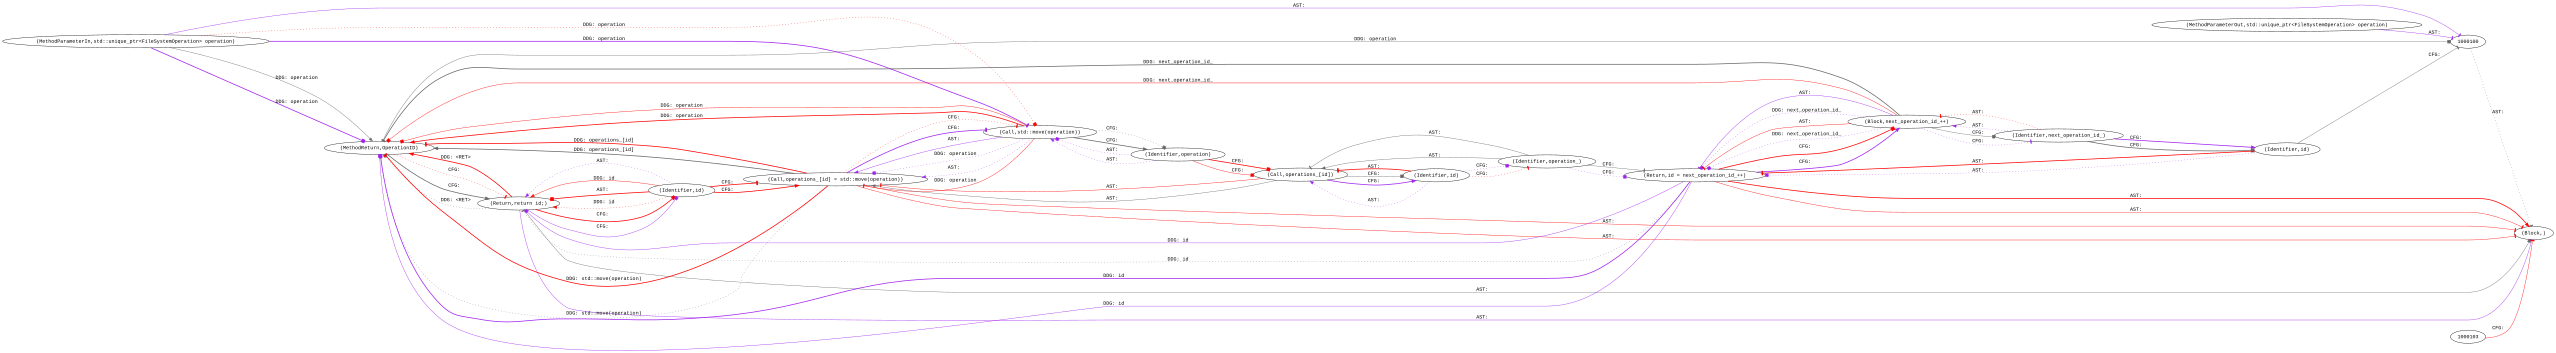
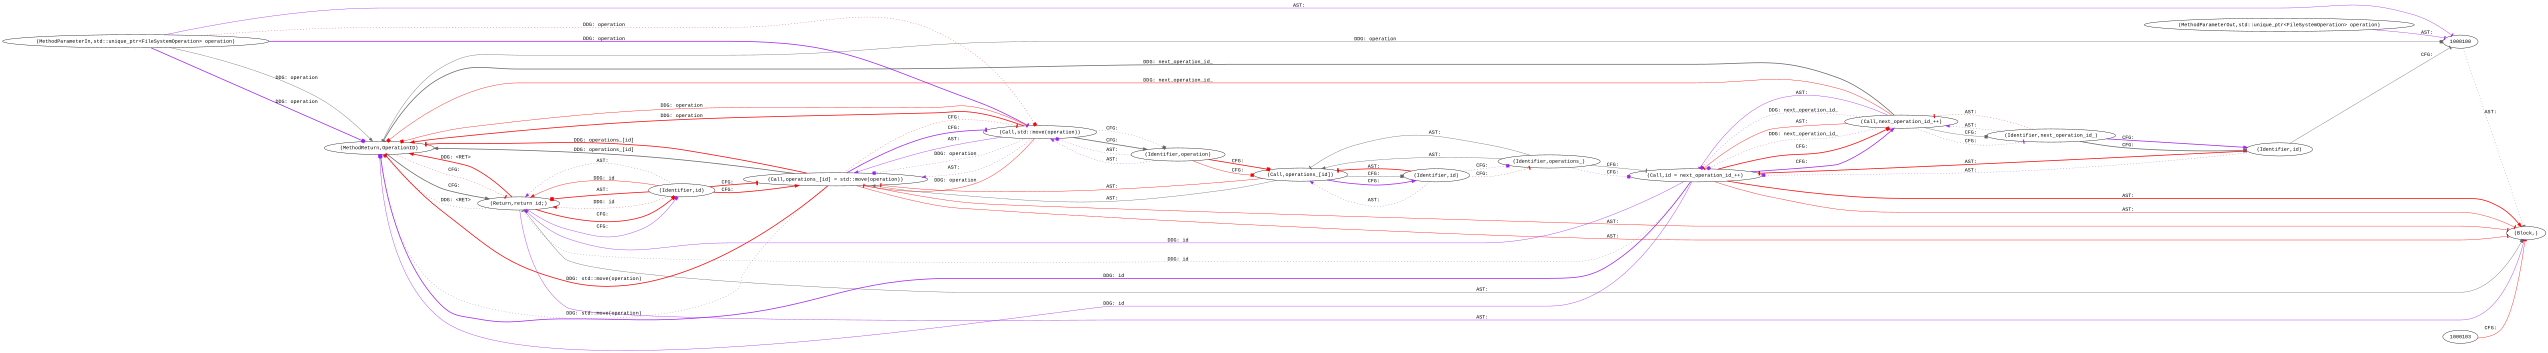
node "(Block,next_operation_id_++)": label "(Block,next_operation_id_++)" -> "(Call,next_operation_id_++)"
node "(Identifier,operation_)": label "(Identifier,operation_)" -> "(Identifier,operations_)"
node "(Return,id = next_operation_id_++)": label "(Return,id = next_operation_id_++)" -> "(Call,id = next_operation_id_++)"
